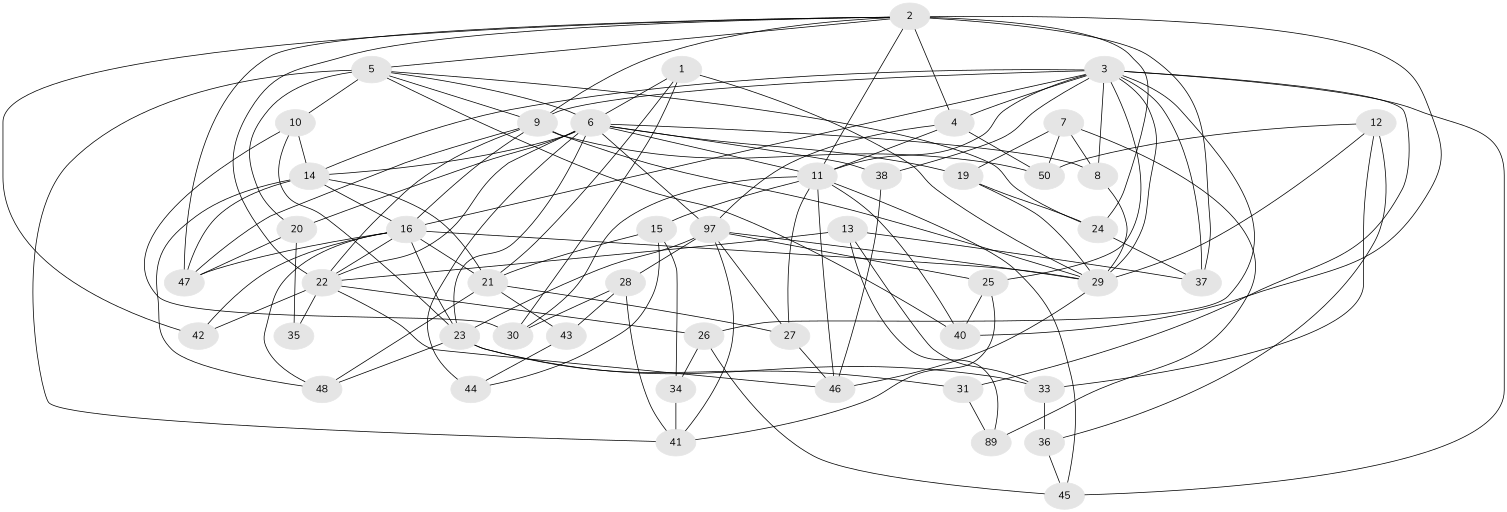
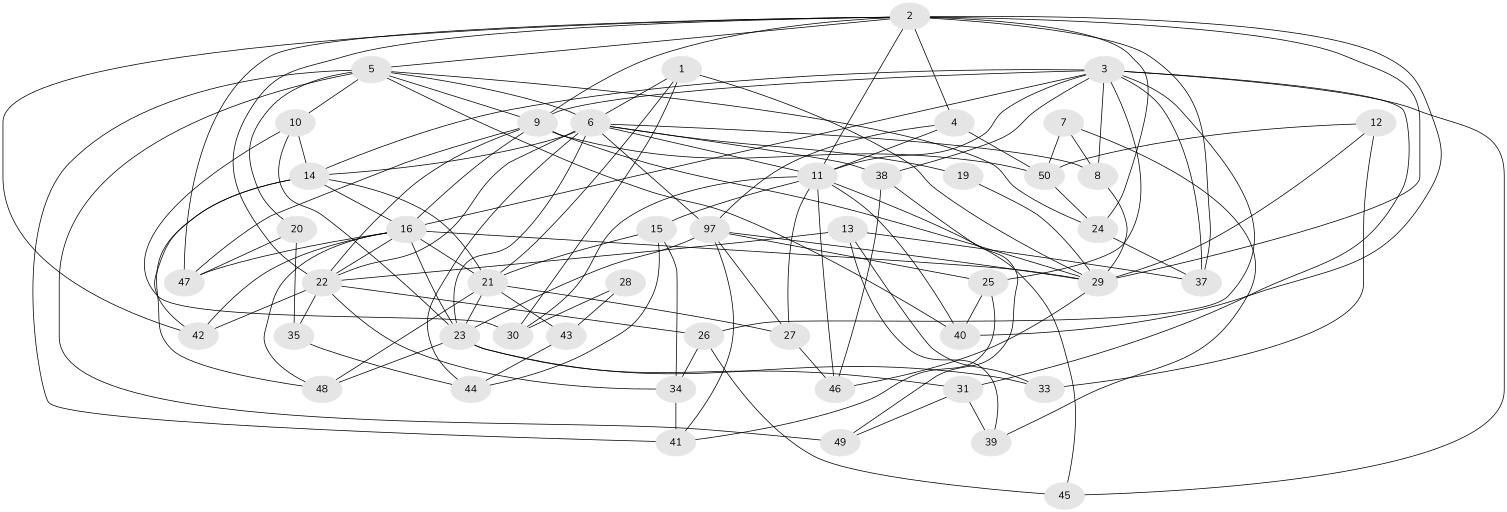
edge "3" -- "4": removed
edge "7" -- "19": removed
edge "3" -- "29": now "2" -- "29"
edge "6" -- "20": removed
edge "19" -- "24": now "50" -- "24"
edge "14" -- "47": now "14" -- "42"
edge "97" -- "28": removed
edge "21" -- "23": added
edge "22" -- "46": now "22" -- "34"
edge "28" -- "41": removed
edge "35" -- "44": added
node "49": added
node "89": label "89" -> "39"
node "36": removed
